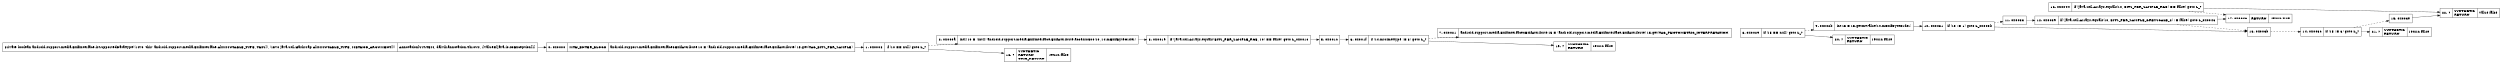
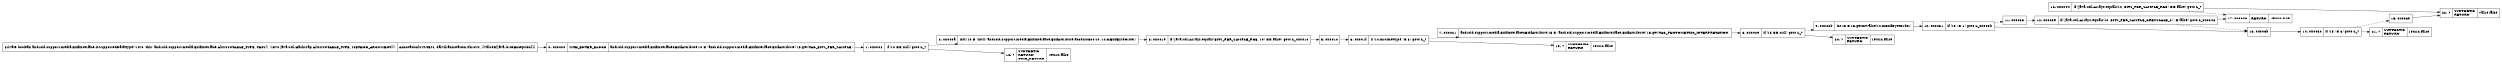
edge "13: 0x003b" -> "14: 0x003c": style dashed -> solid
edge "7: 0x0021" -> "8: 0x0029": added
